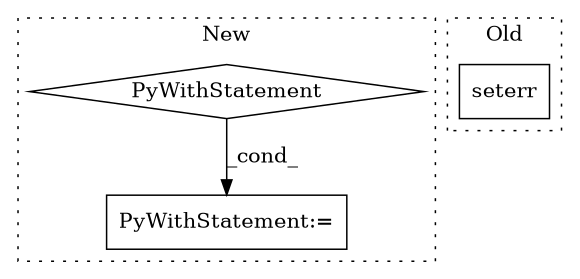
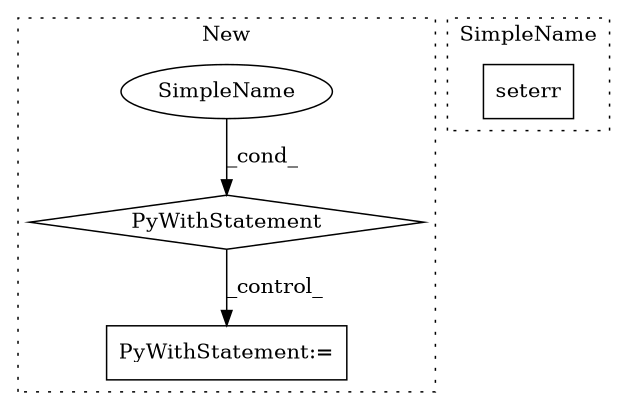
cluster "Old": label "Old" -> "SimpleName"
node "SimpleName": added
edge "PyWithStatement" -> "PyWithStatement:=": label "_cond_" -> "_control_"
